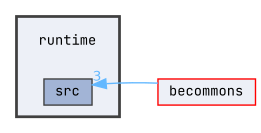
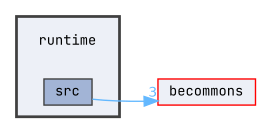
edge "becommons" -> "src": reversed
